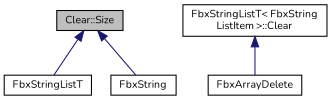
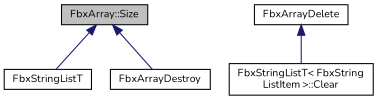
node "Clear::Size": label "Clear::Size" -> "FbxArray::Size"
edge "FbxArrayDelete" -> "FbxStringListT< FbxString ListItem >::Clear": reversed
node "FbxString": label "FbxString" -> "FbxArrayDestroy"
